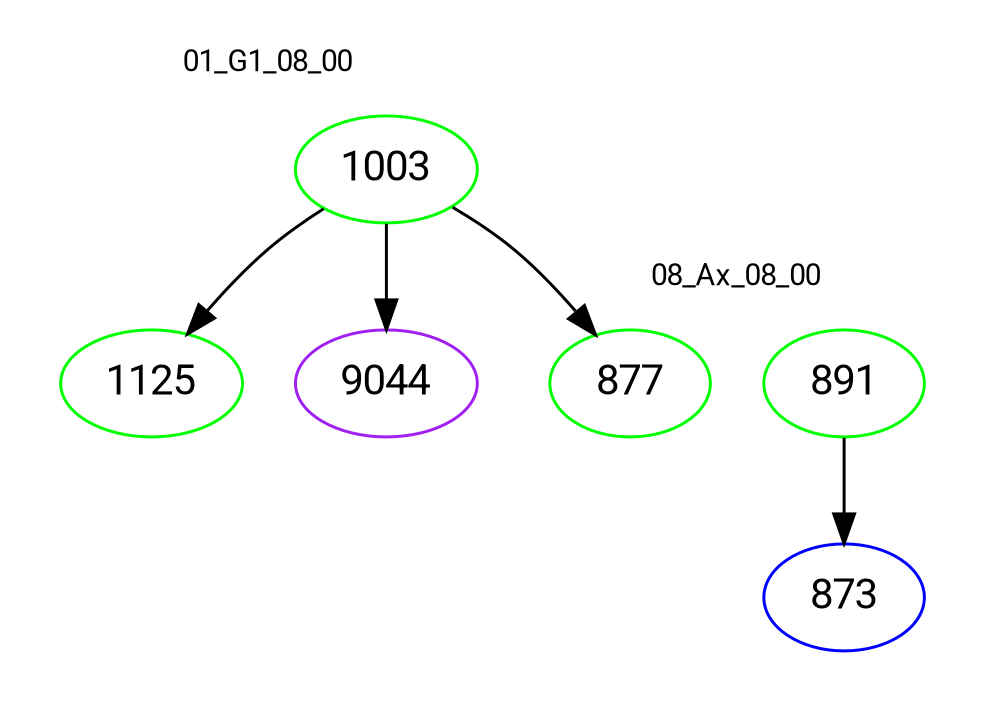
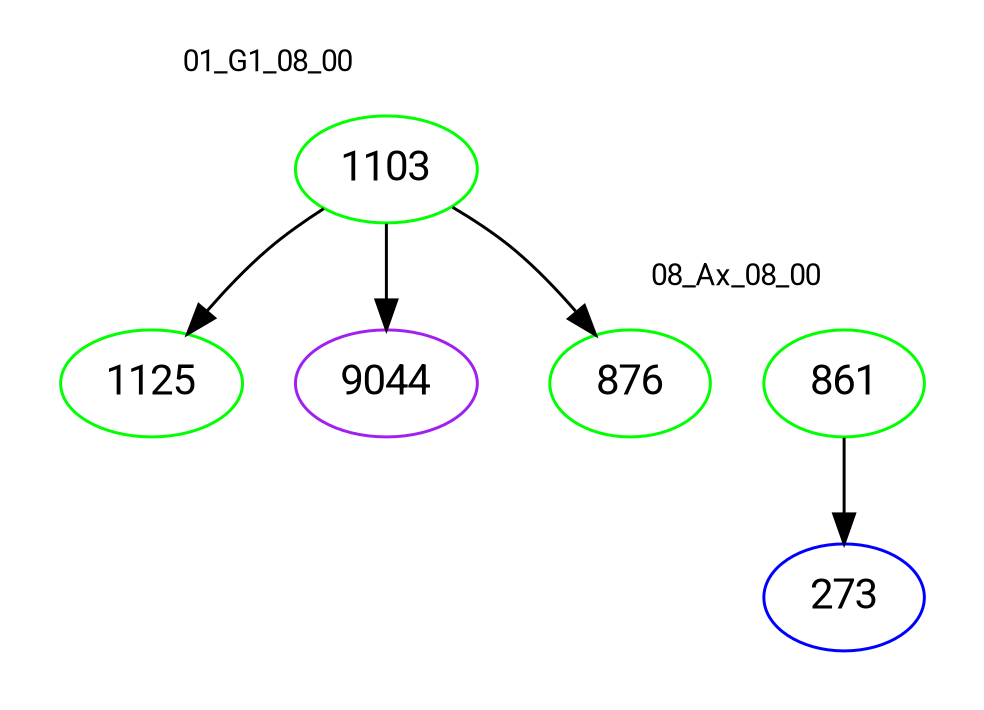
node "1003": label "1003" -> "1103"
node "877": label "877" -> "876"
node "891": label "891" -> "861"
node "873": label "873" -> "273"
